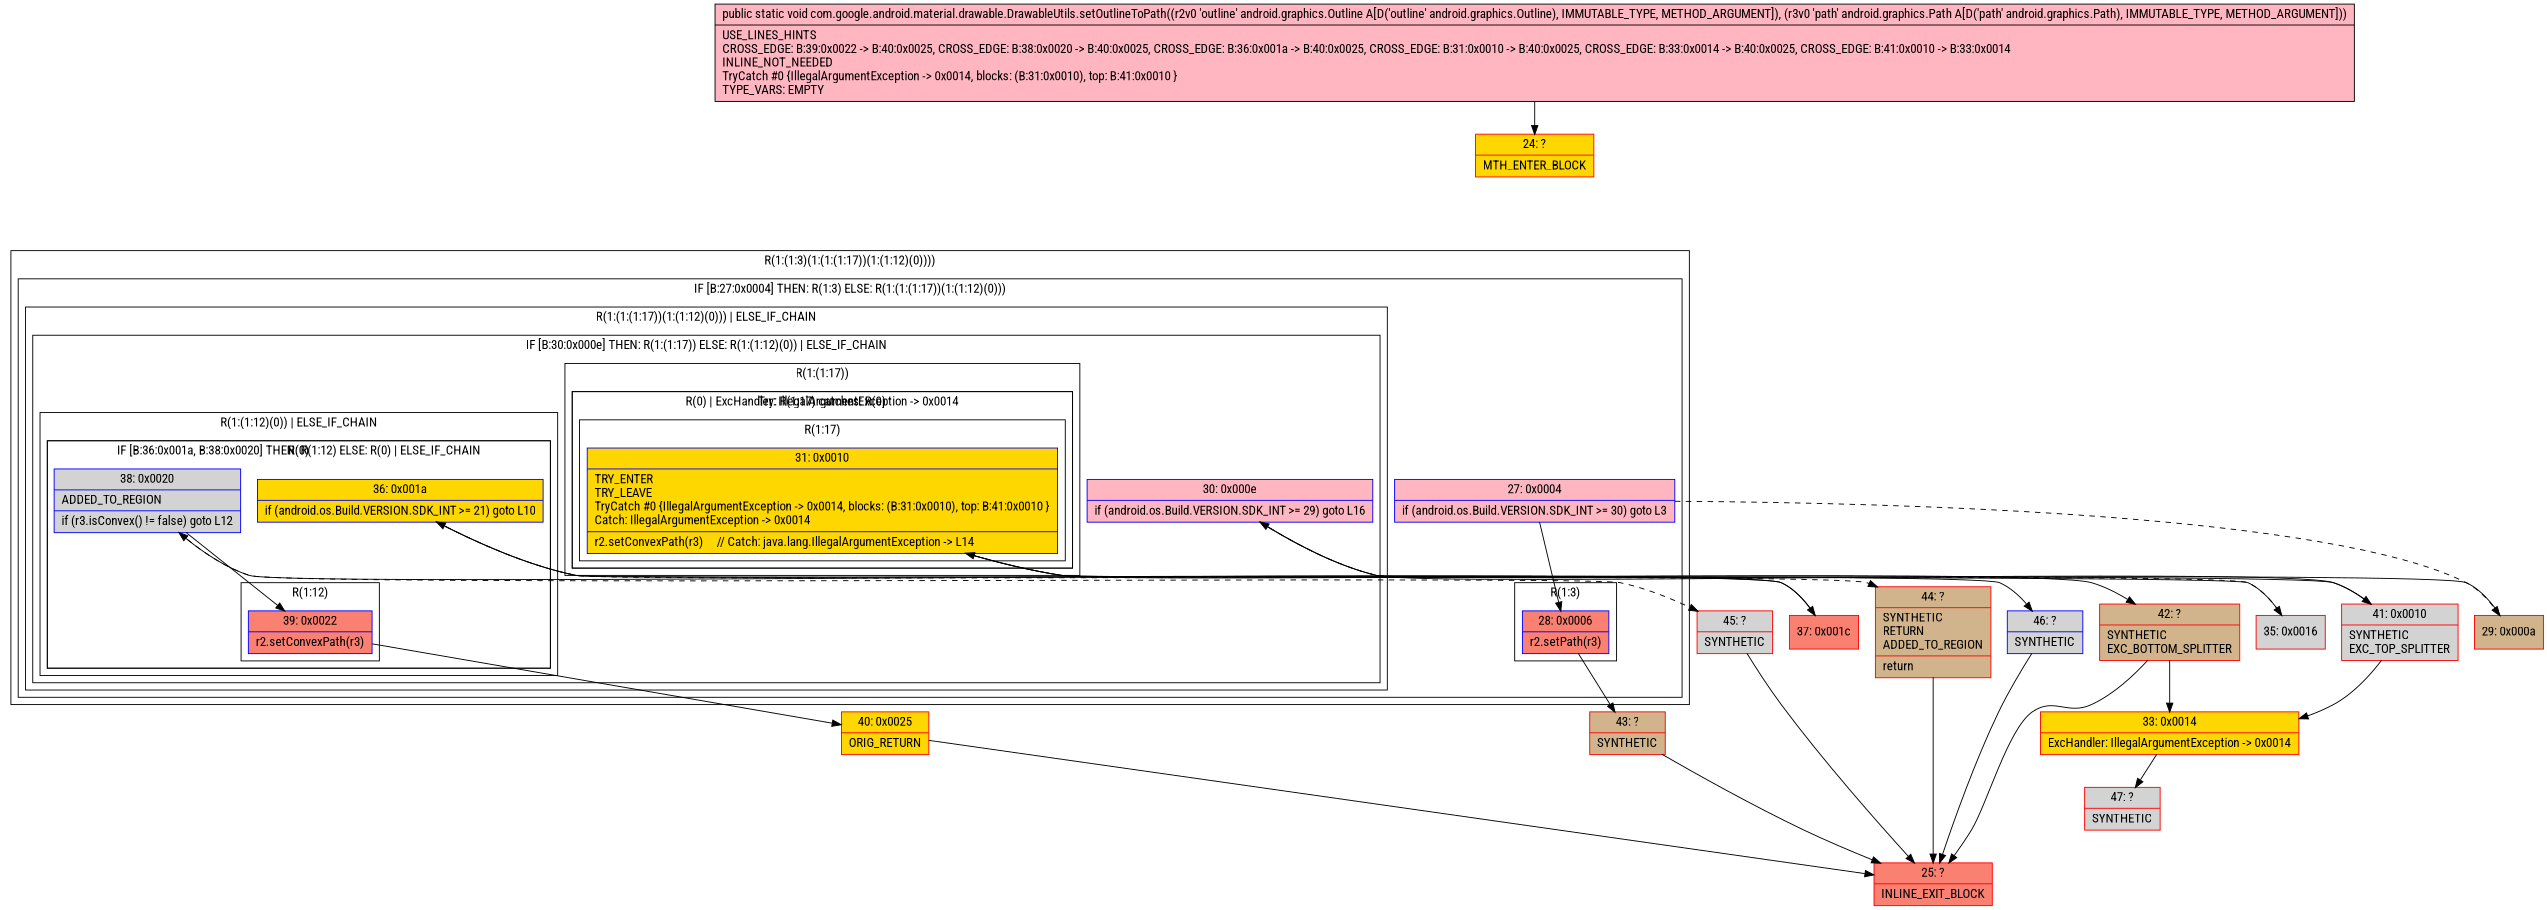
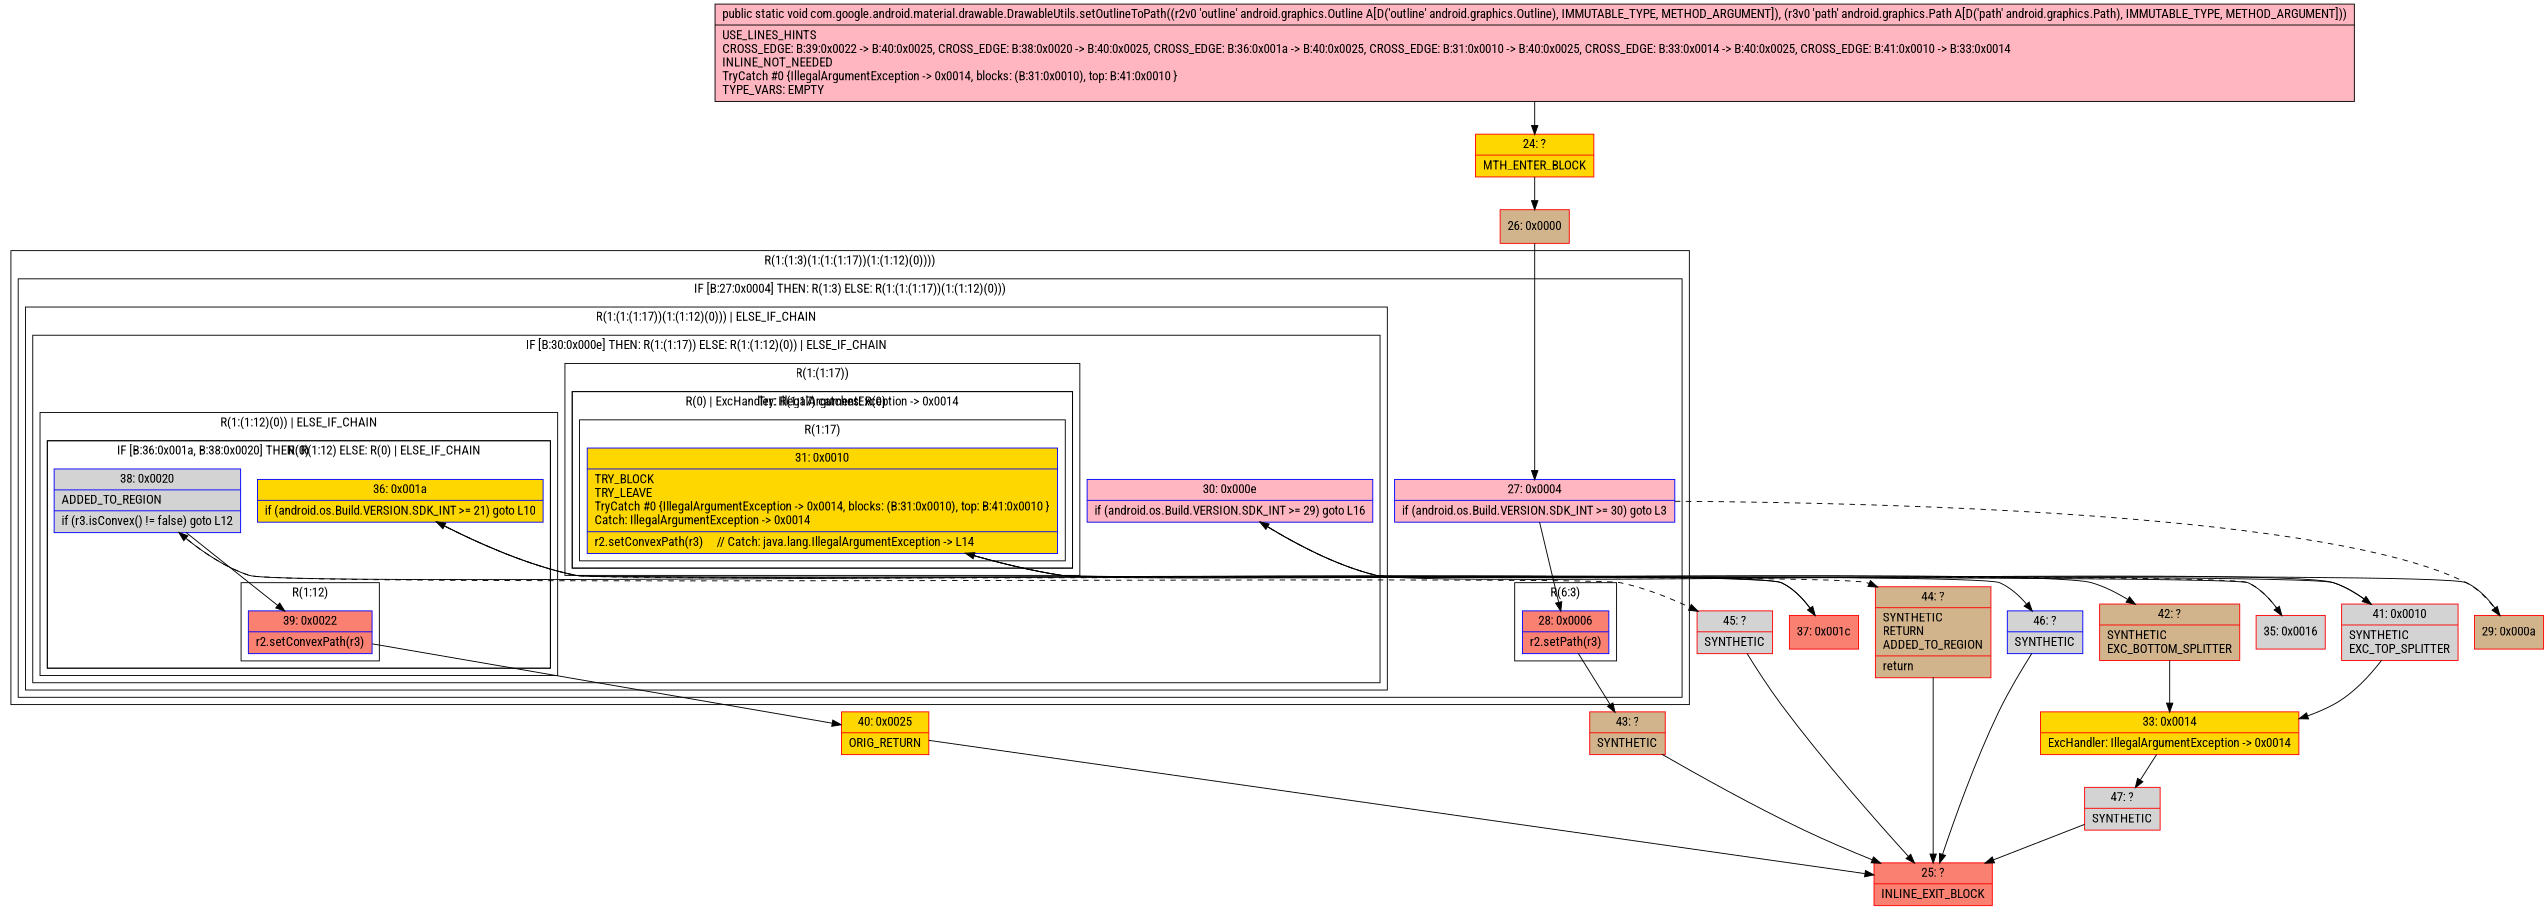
node "26: 0x0000": added
node "31: 0x0010": text "TRY_ENTER" -> "TRY_BLOCK"
cluster "R(1:3)": label "R(1:3)" -> "R(6:3)"
edge "42: ?" -> "25: ?": now "47: ?" -> "25: ?"
